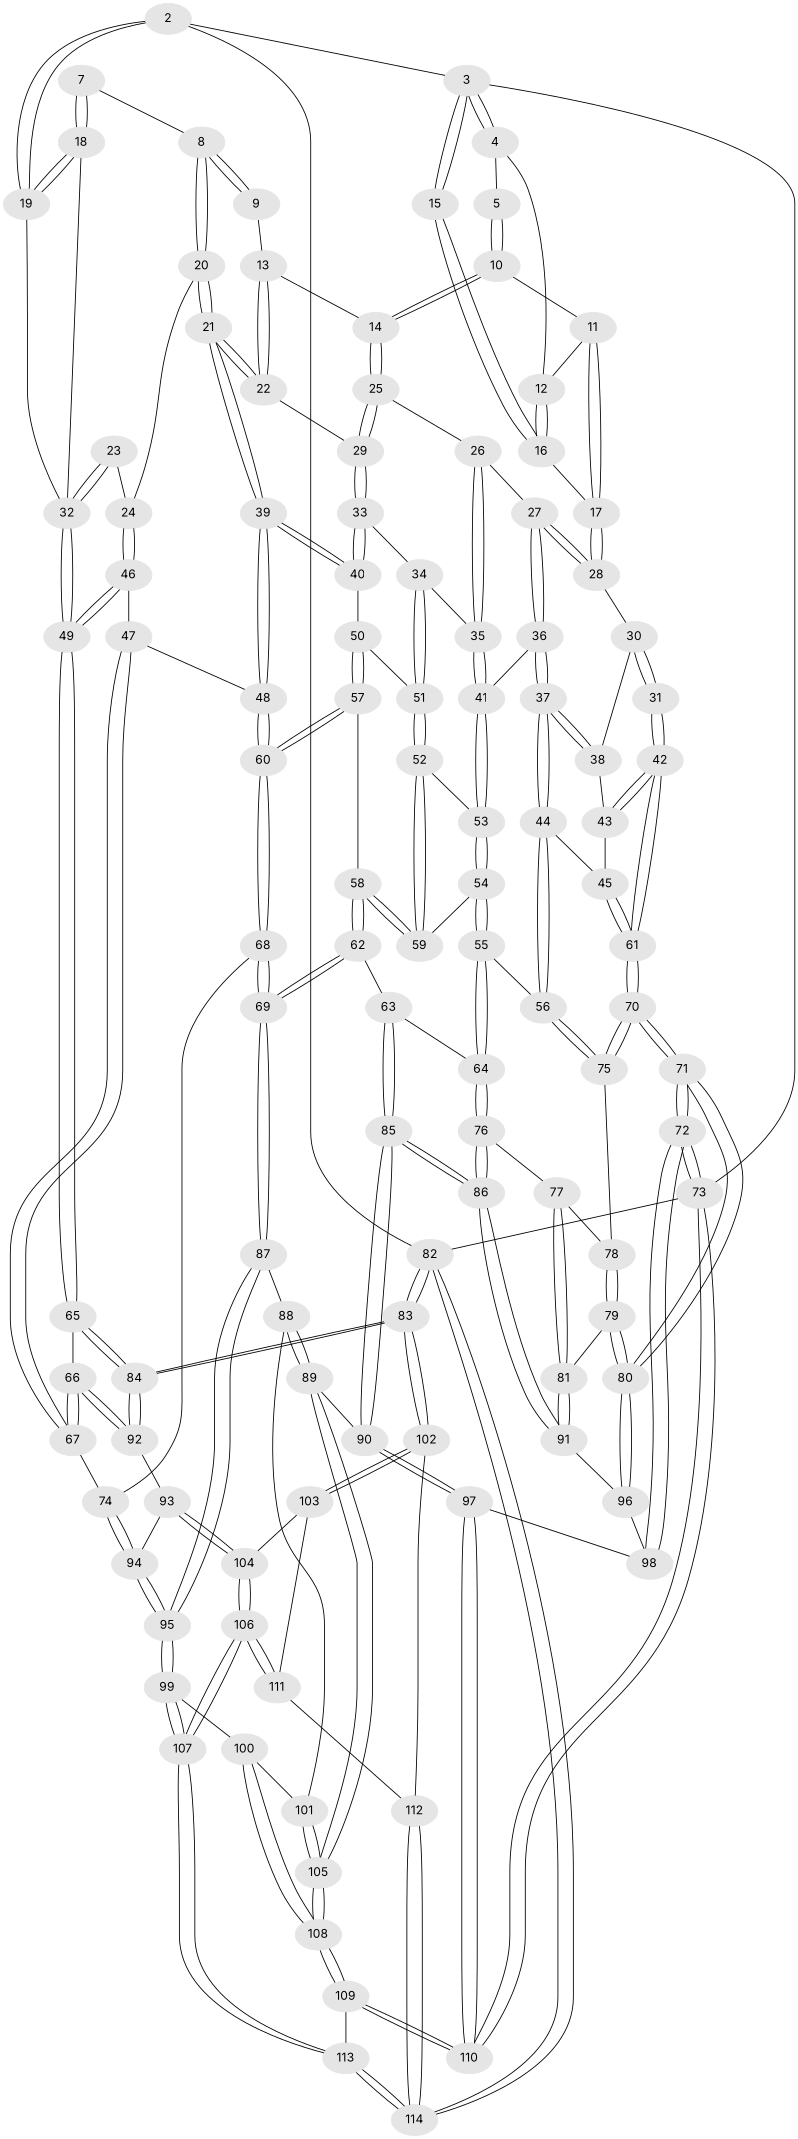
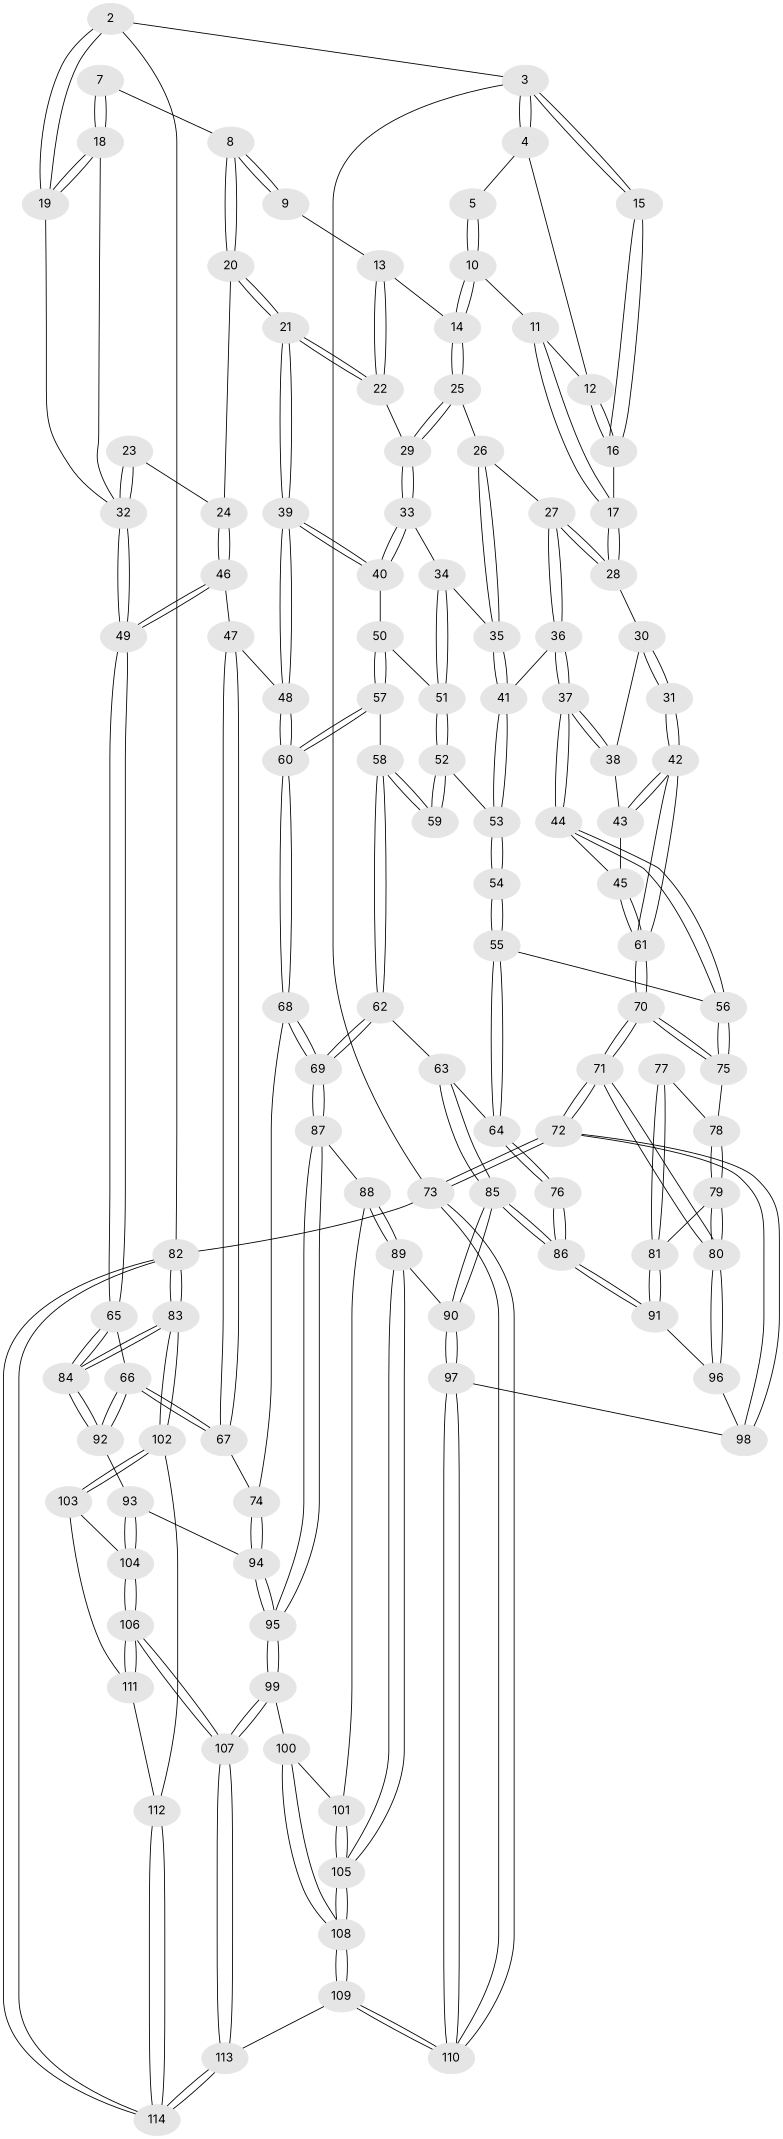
edge "54" -- "59": removed
edge "76" -- "77": removed
